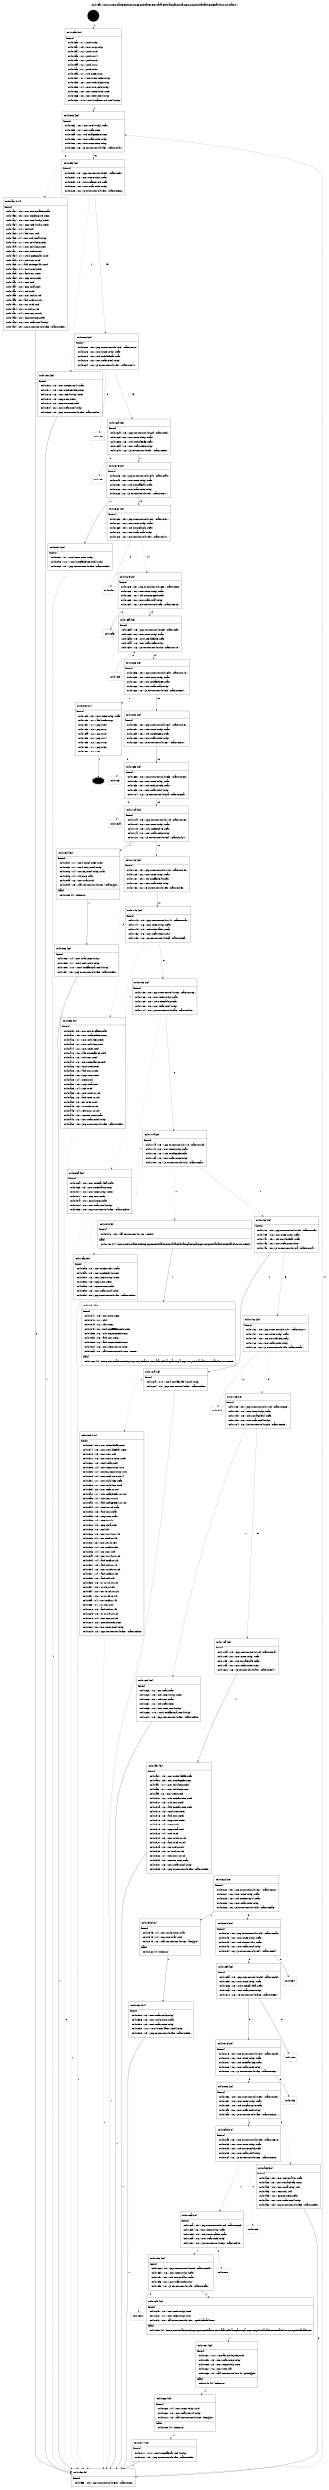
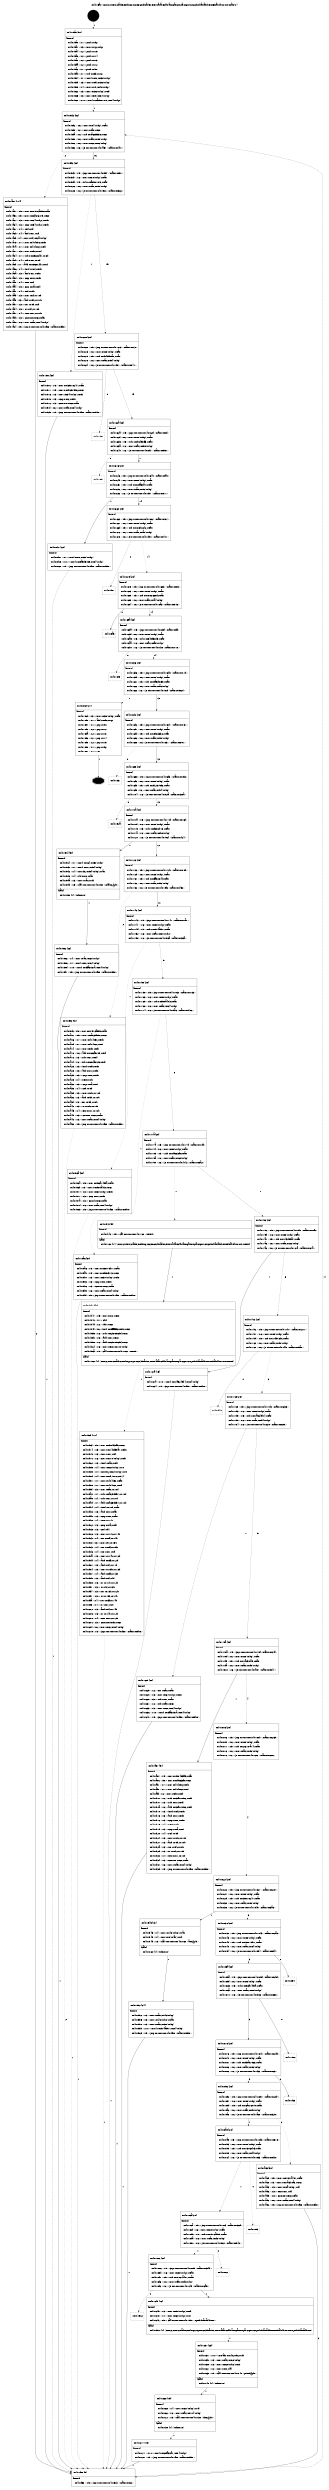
edge "0x401cbe" -> "0x40169a [28]": reversed
node "0x401806 [28]": added
